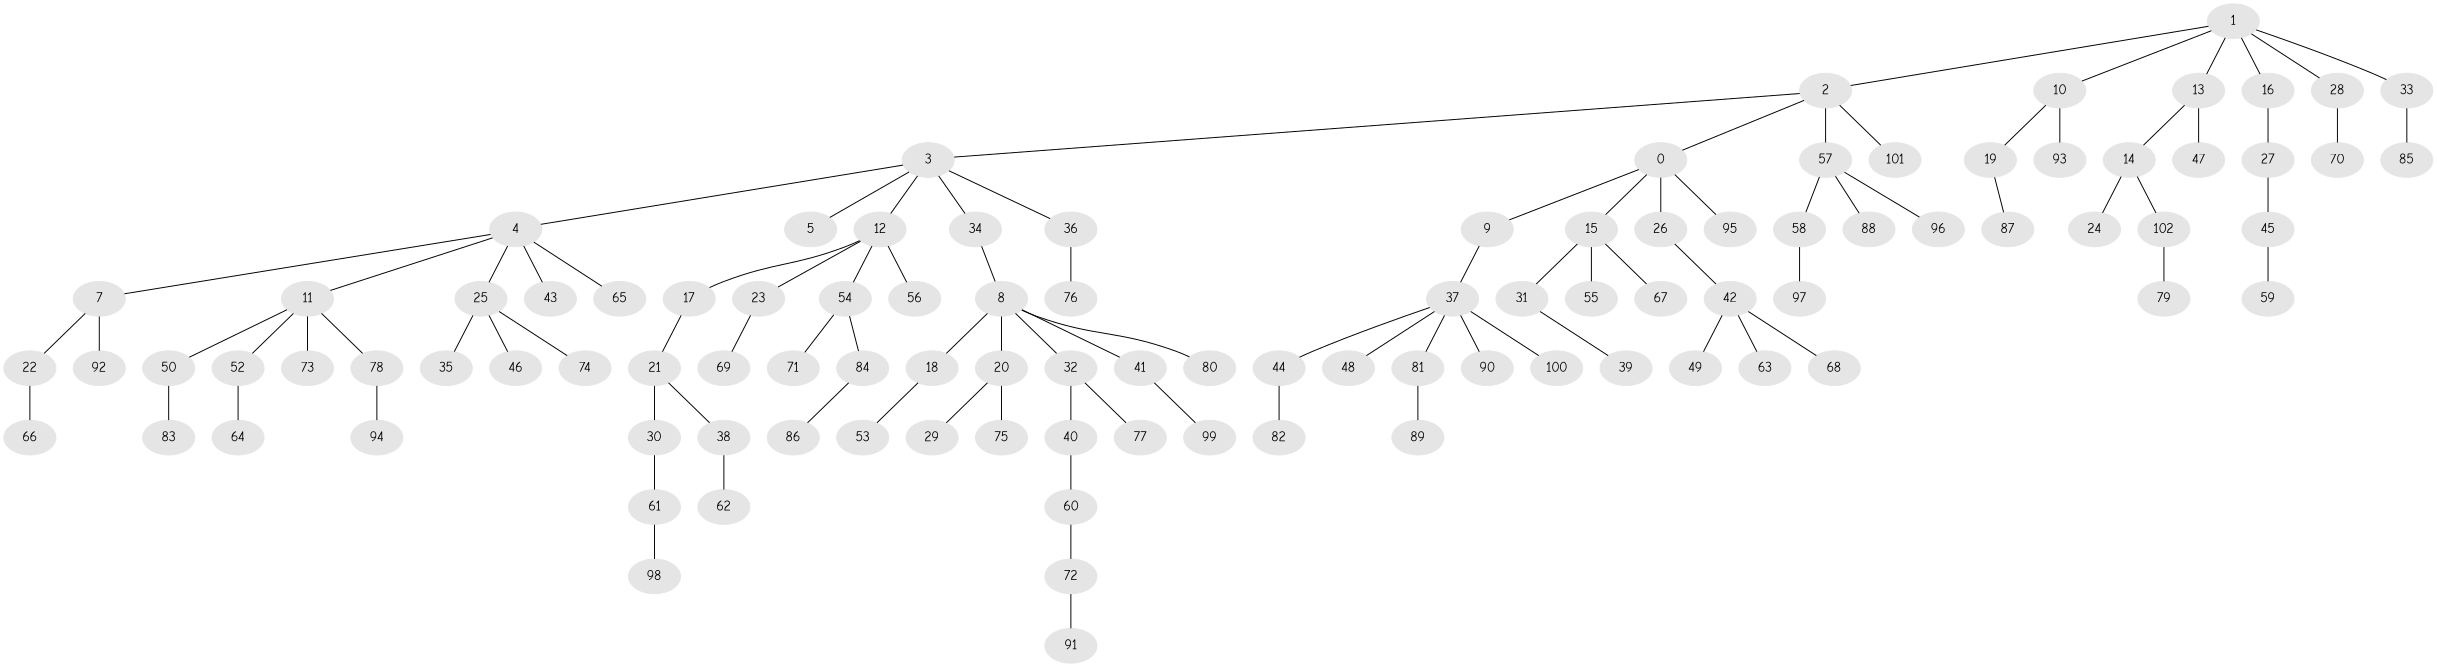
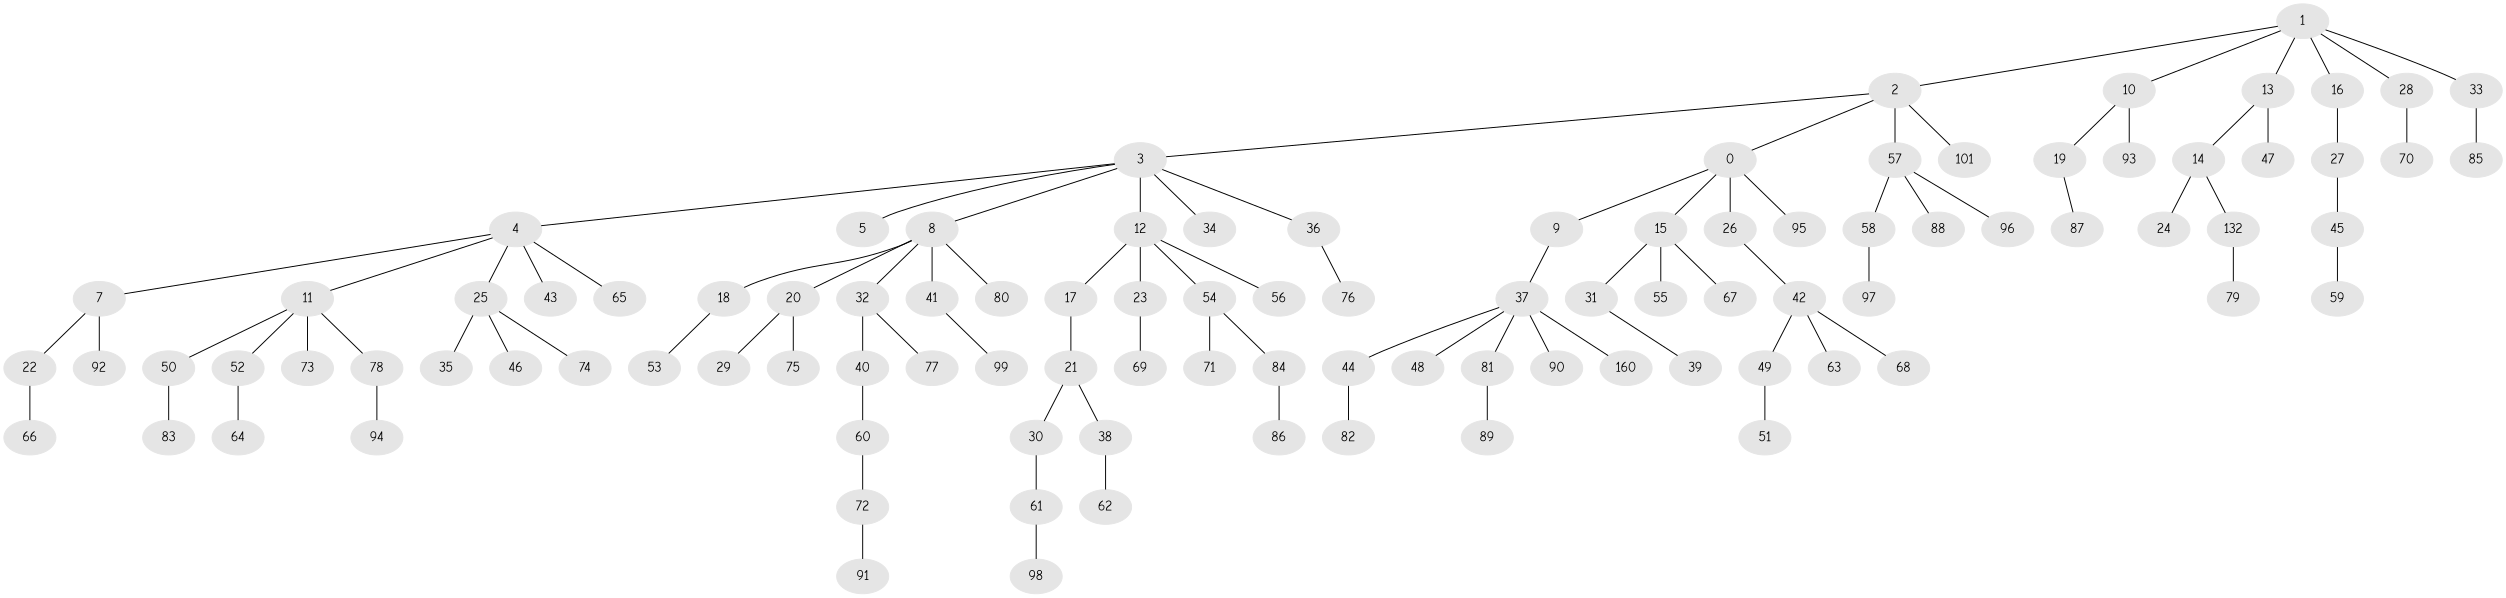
node "102": label "102" -> "132"
edge "34" -- "8": now "3" -- "8"
node "100": label "100" -> "160"
node "51": added
